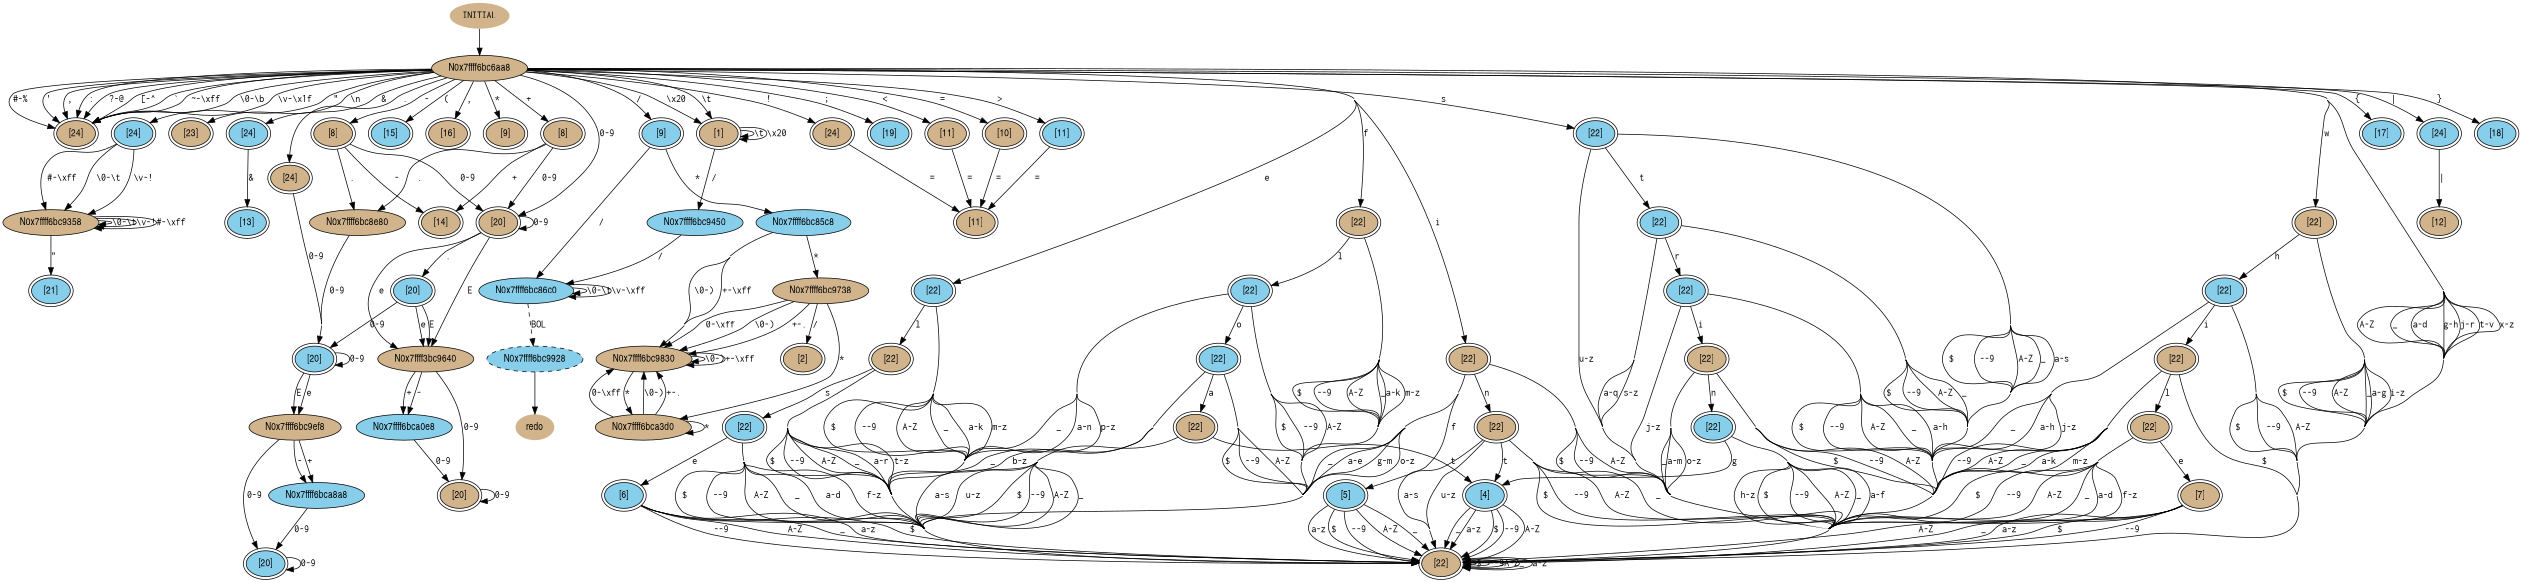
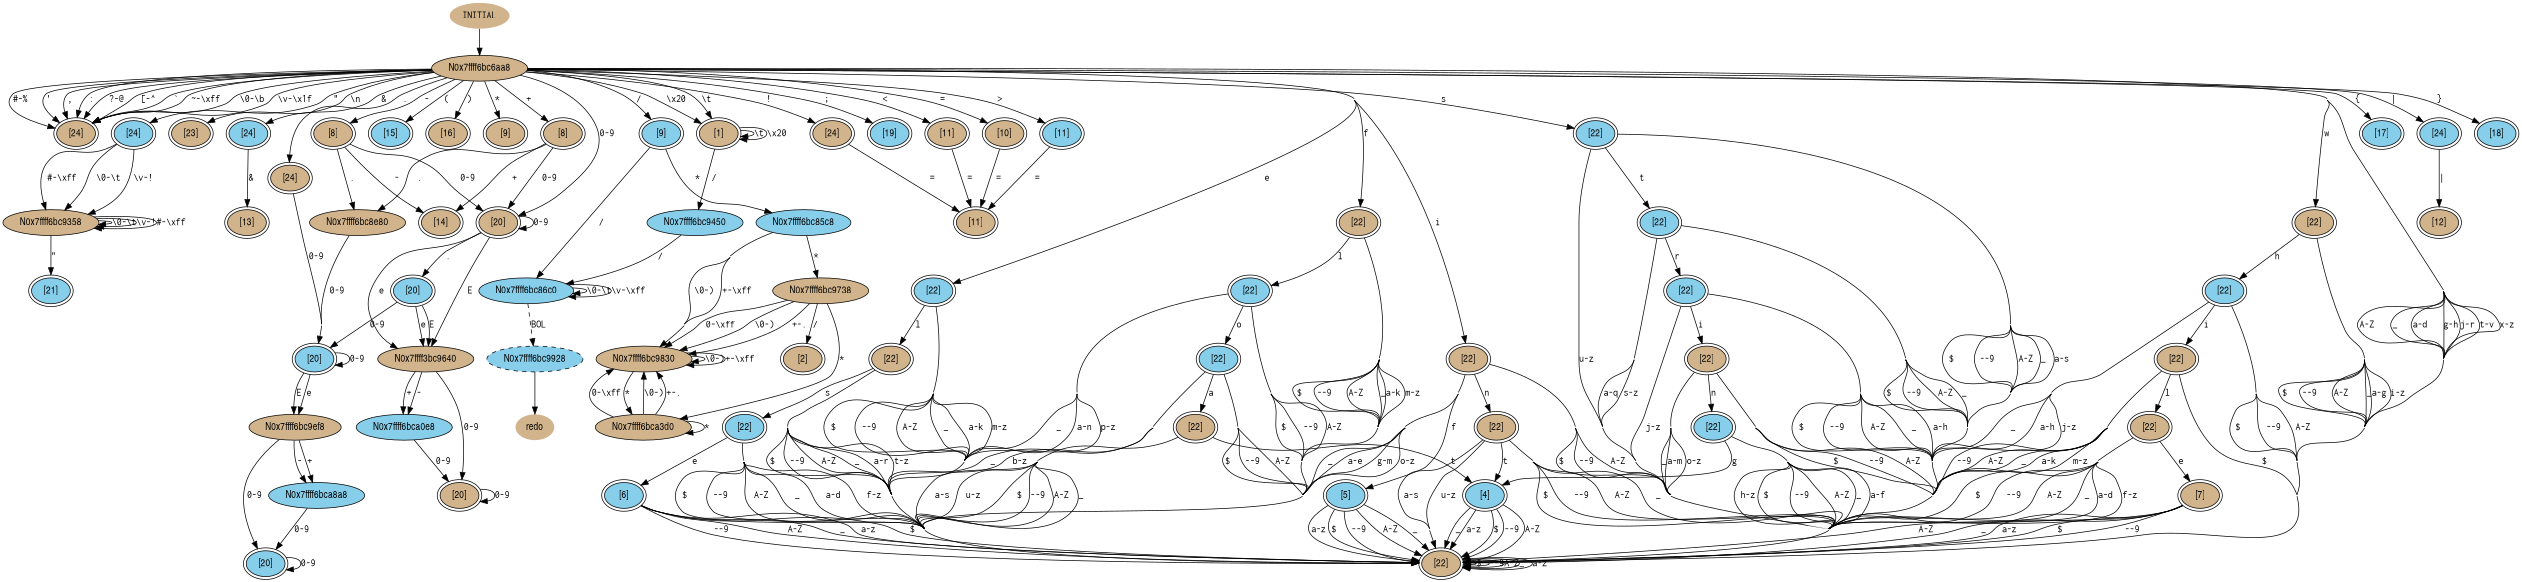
edge "N0x7ffff6bc6aa8" -> "[16]": label "," -> ")"
node "[13]": fillcolor skyblue -> tan
